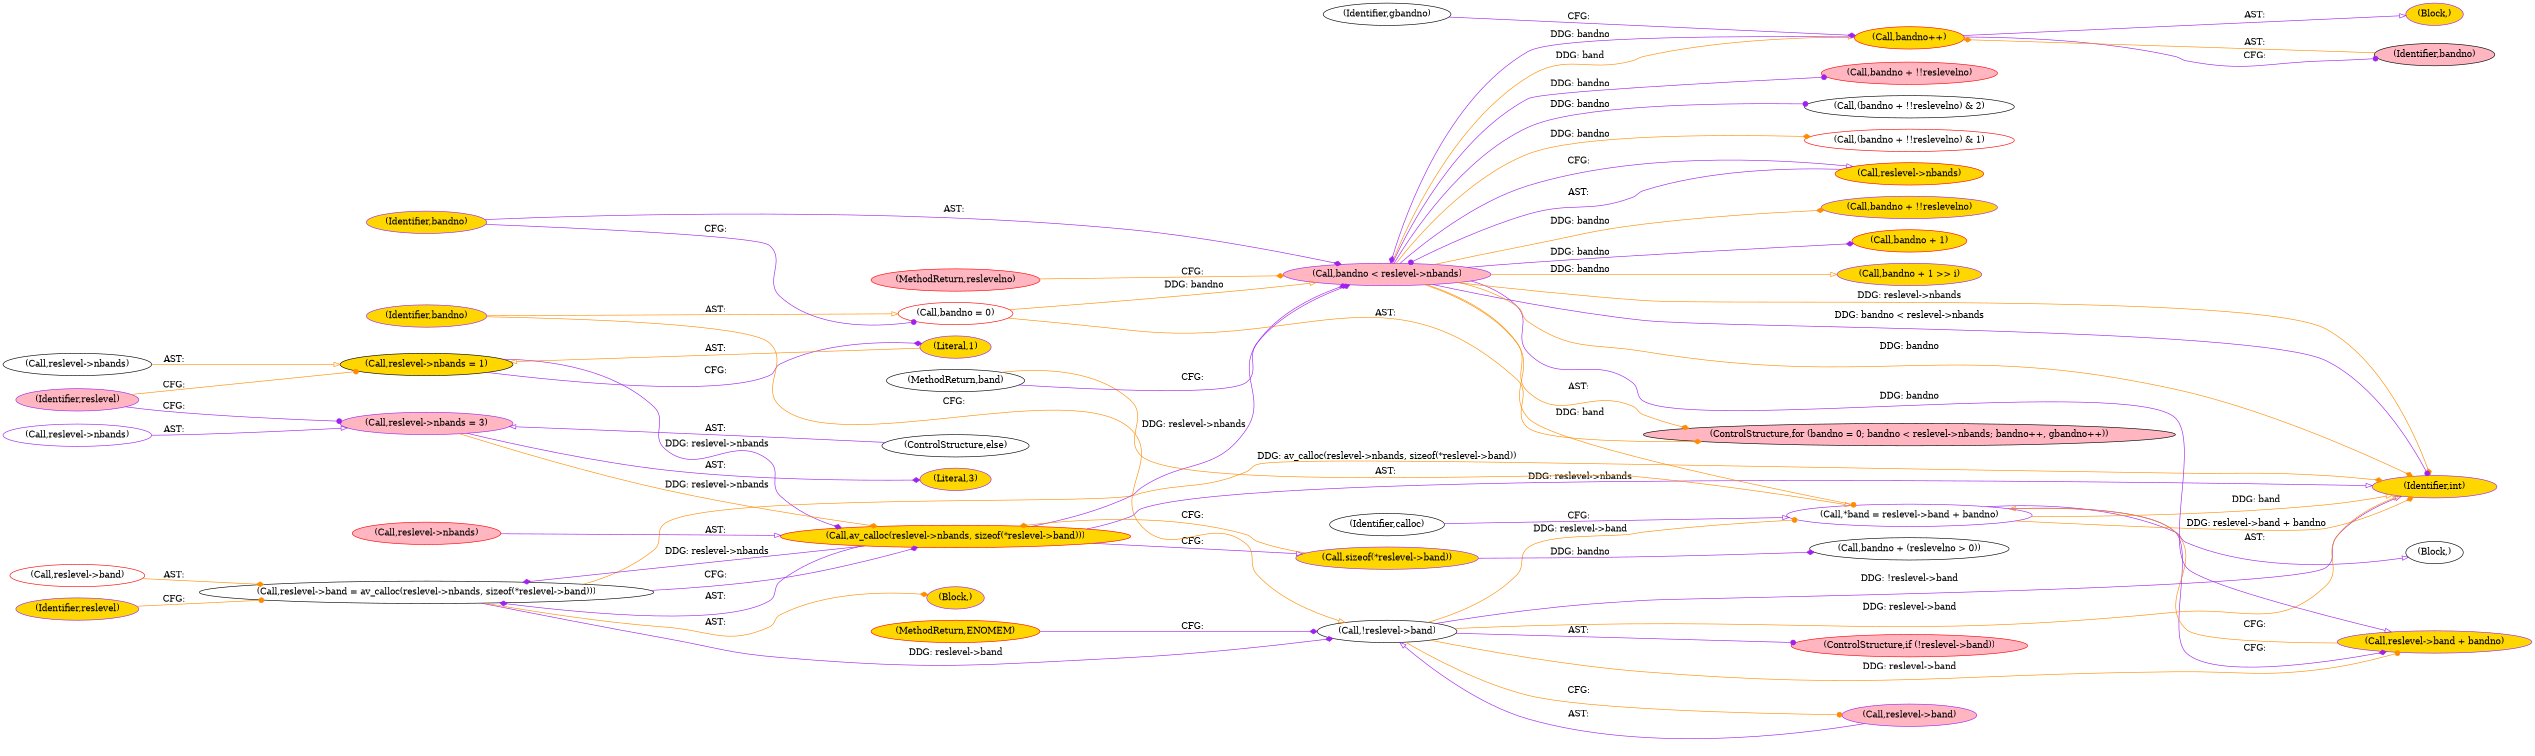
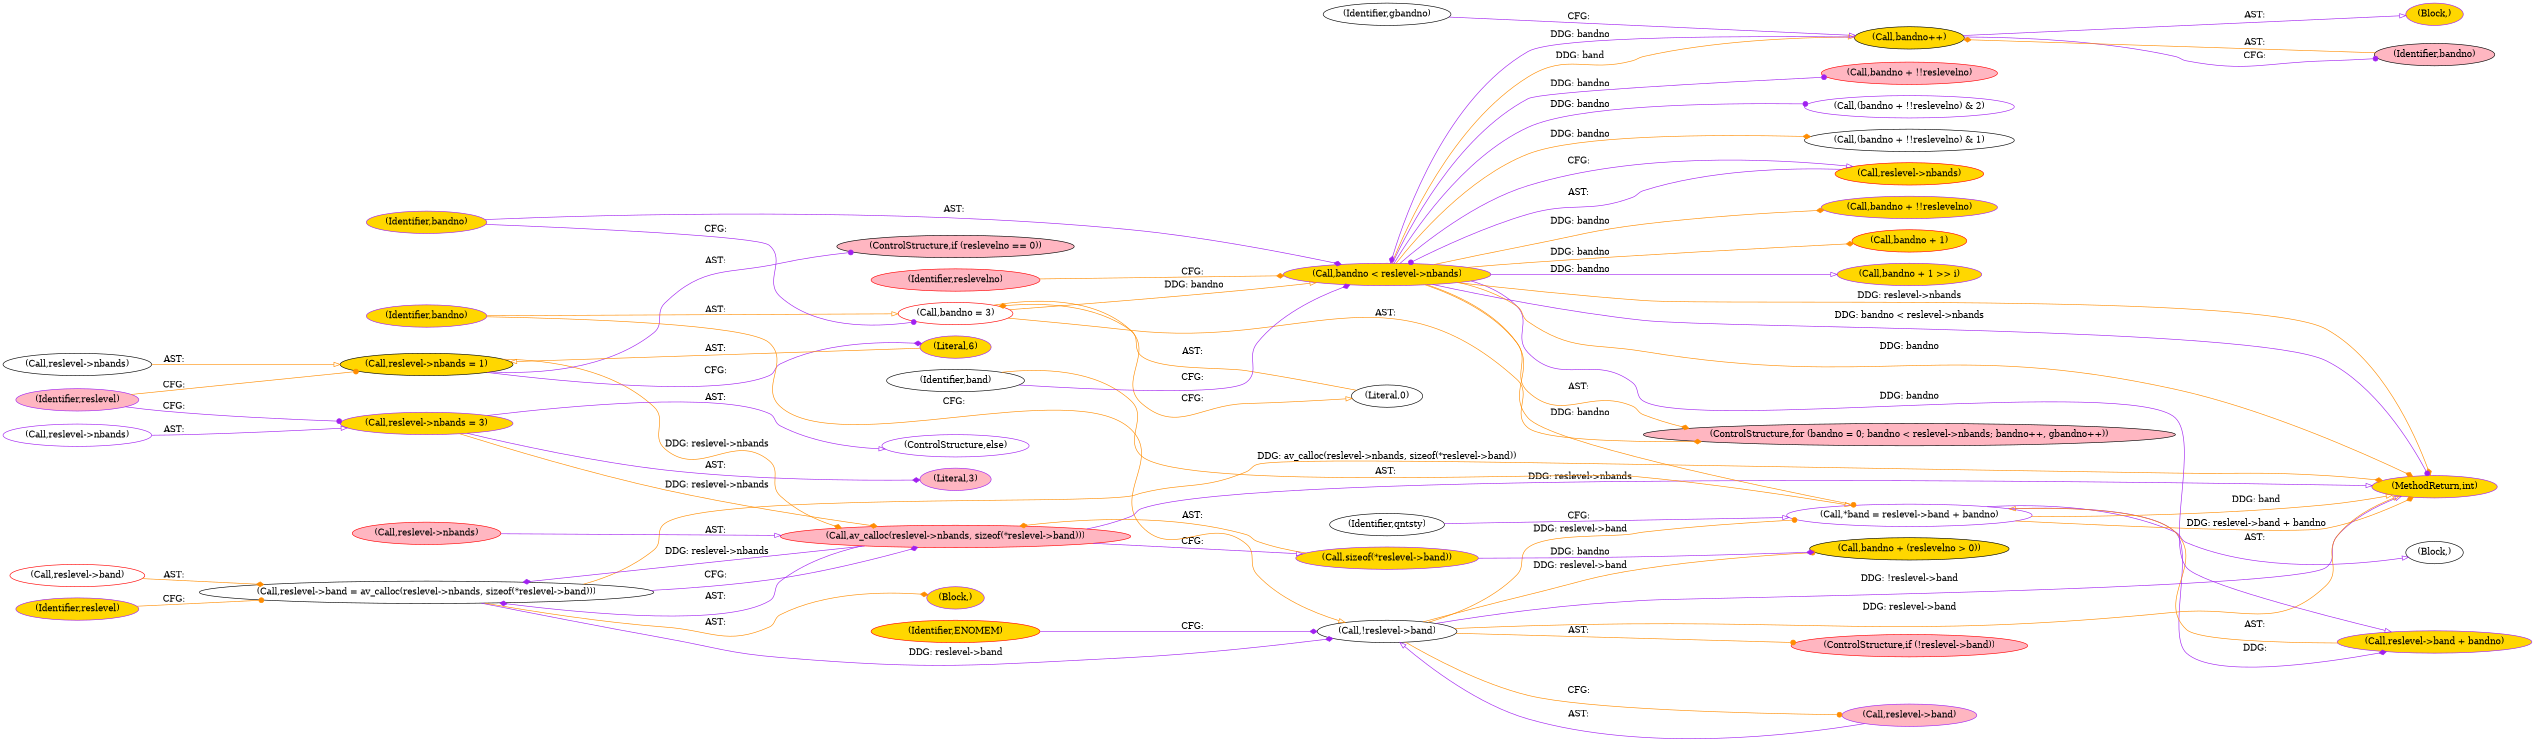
edge "(Identifier,gbandno)" -> "(Call,bandno++)": arrowhead diamond -> onormal
node "(Call,bandno++)": color red -> black
node "(Call,(bandno + !!reslevelno) & 2)": color black -> purple
node "(Call,(bandno + !!reslevelno) & 1)": color red -> black
node "(ControlStructure,if (reslevelno == 0))": added
edge "(Call,bandno < reslevel->nbands)" -> "(Call,bandno + 1)": color purple -> darkorange
node "(Call,bandno < reslevel->nbands)": fillcolor lightpink -> gold
edge "(Call,bandno < reslevel->nbands)" -> "(Call,bandno + 1 >> i)": color darkorange -> purple
node "(MethodReturn,reslevelno)": label "(MethodReturn,reslevelno)" -> "(Identifier,reslevelno)"
node "(Call,bandno = 0)": label "(Call,bandno = 0)" -> "(Call,bandno = 3)"
node "(Literal,1)": label "(Literal,1)" -> "(Literal,6)"
node "(MethodReturn,band)": label "(MethodReturn,band)" -> "(Identifier,band)"
node "(Literal,0)": added
edge "(Call,bandno < reslevel->nbands)" -> "(Call,*band = reslevel->band + bandno)": label "DDG: band" -> "DDG: bandno"
node "(Call,reslevel->nbands = 3)": fillcolor lightpink -> gold
edge "(ControlStructure,else)" -> "(Call,reslevel->nbands = 3)": reversed
node "(ControlStructure,else)": color black -> purple
edge "(Call,av_calloc(reslevel->nbands, sizeof(*reslevel->band)))" -> "(Call,bandno < reslevel->nbands)": removed, label "DDG: reslevel->nbands"
edge "(Call,reslevel->nbands = 1)" -> "(Call,av_calloc(reslevel->nbands, sizeof(*reslevel->band)))": color purple -> darkorange
node "(Literal,3)": fillcolor gold -> lightpink
node "(Identifier,int)": label "(Identifier,int)" -> "(MethodReturn,int)"
edge "(Call,sizeof(*reslevel->band))" -> "(Call,av_calloc(reslevel->nbands, sizeof(*reslevel->band)))": label "CFG: " -> "AST: "
node "(Identifier,calloc)": label "(Identifier,calloc)" -> "(Identifier,qntsty)"
node "(Call,av_calloc(reslevel->nbands, sizeof(*reslevel->band)))": fillcolor gold -> lightpink
node "(Call,bandno + (reslevelno > 0))": fillcolor white -> gold
edge "(Call,reslevel->band + bandno)" -> "(Call,*band = reslevel->band + bandno)": label "CFG: " -> "AST: "
node "(MethodReturn,ENOMEM)": label "(MethodReturn,ENOMEM)" -> "(Identifier,ENOMEM)"
edge "(Call,!reslevel->band)" -> "(ControlStructure,if (!reslevel->band))": color purple -> darkorange
edge "(Call,*band = reslevel->band + bandno)" -> "(Call,reslevel->band + bandno)": label "CFG: " -> "DDG: "
edge "(Call,!reslevel->band)" -> "(Call,reslevel->band + bandno)": now "(Call,!reslevel->band)" -> "(Call,bandno + (reslevelno > 0))"
